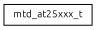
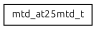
node "mtd_at25xxx_t": label "mtd_at25xxx_t" -> "mtd_at25mtd_t"
